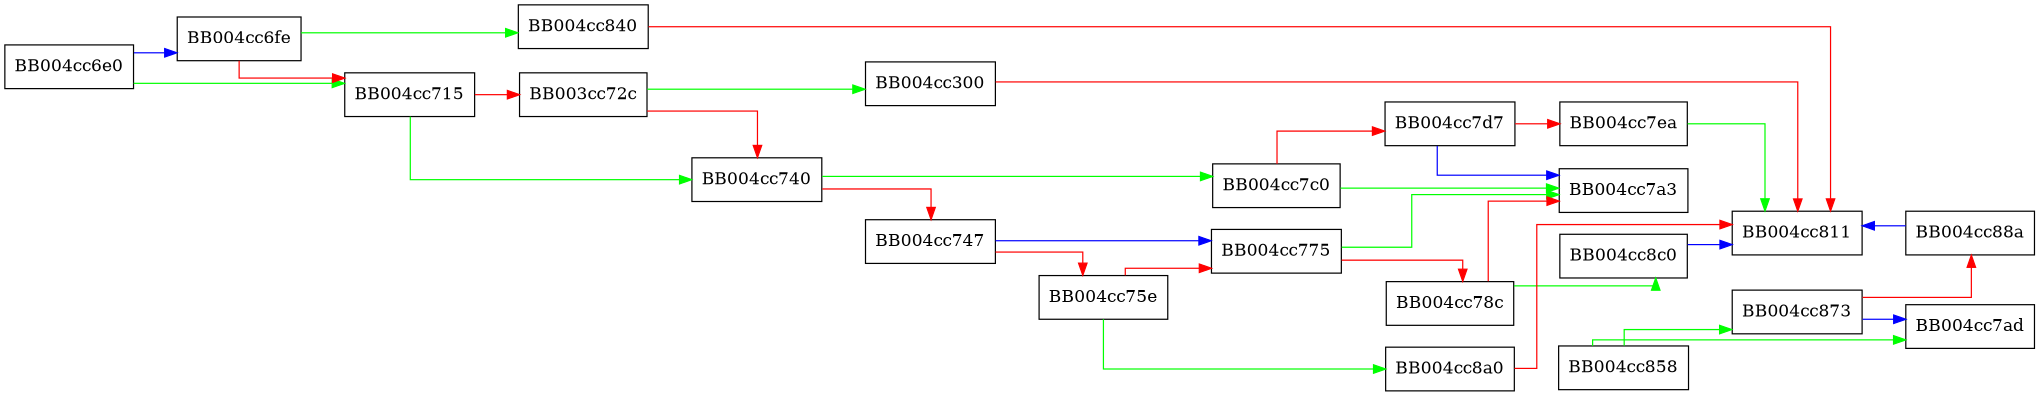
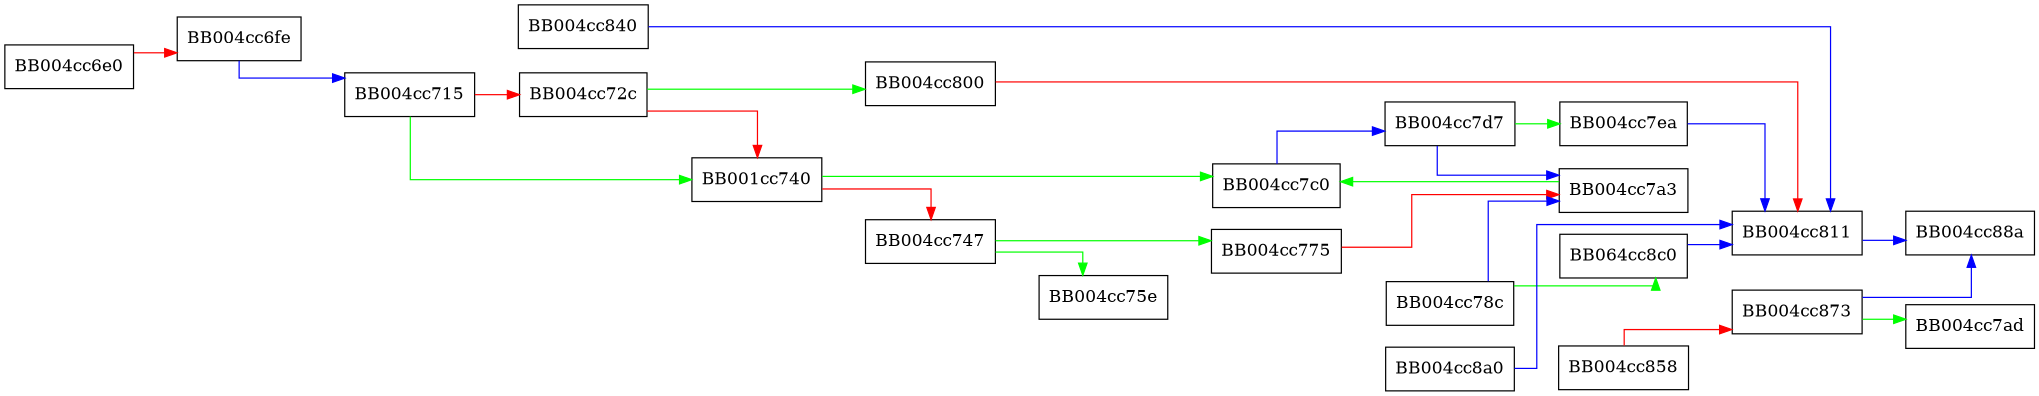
edge "BB004cc840" -> "BB004cc811": color red -> blue
edge "BB004cc6fe" -> "BB004cc840": removed
edge "BB004cc6e0" -> "BB004cc6fe": color blue -> red
edge "BB004cc6fe" -> "BB004cc715": color red -> blue
edge "BB004cc6e0" -> "BB004cc715": removed
node "BB004cc300": label "BB004cc300" -> "BB004cc800"
node "BB003cc72c": label "BB003cc72c" -> "BB004cc72c"
edge "BB004cc7d7" -> "BB004cc7ea": color red -> green
edge "BB004cc7ea" -> "BB004cc811": color green -> blue
edge "BB004cc7c0" -> "BB004cc7d7": color red -> blue
node "BB004cc740": label "BB004cc740" -> "BB001cc740"
edge "BB004cc7c0" -> "BB004cc7a3": reversed
edge "BB004cc775" -> "BB004cc7a3": color green -> red
edge "BB004cc78c" -> "BB004cc7a3": color red -> blue
edge "BB004cc8a0" -> "BB004cc811": color red -> blue
edge "BB004cc88a" -> "BB004cc811": reversed
edge "BB004cc747" -> "BB004cc775": color blue -> green
edge "BB004cc747" -> "BB004cc75e": color red -> green
node "BB004cc8c0": label "BB004cc8c0" -> "BB064cc8c0"
edge "BB004cc775" -> "BB004cc78c": removed
edge "BB004cc75e" -> "BB004cc775": removed
edge "BB004cc873" -> "BB004cc88a": color red -> blue
edge "BB004cc873" -> "BB004cc7ad": color blue -> green
edge "BB004cc858" -> "BB004cc873": color green -> red
edge "BB004cc858" -> "BB004cc7ad": removed
edge "BB004cc75e" -> "BB004cc8a0": removed
